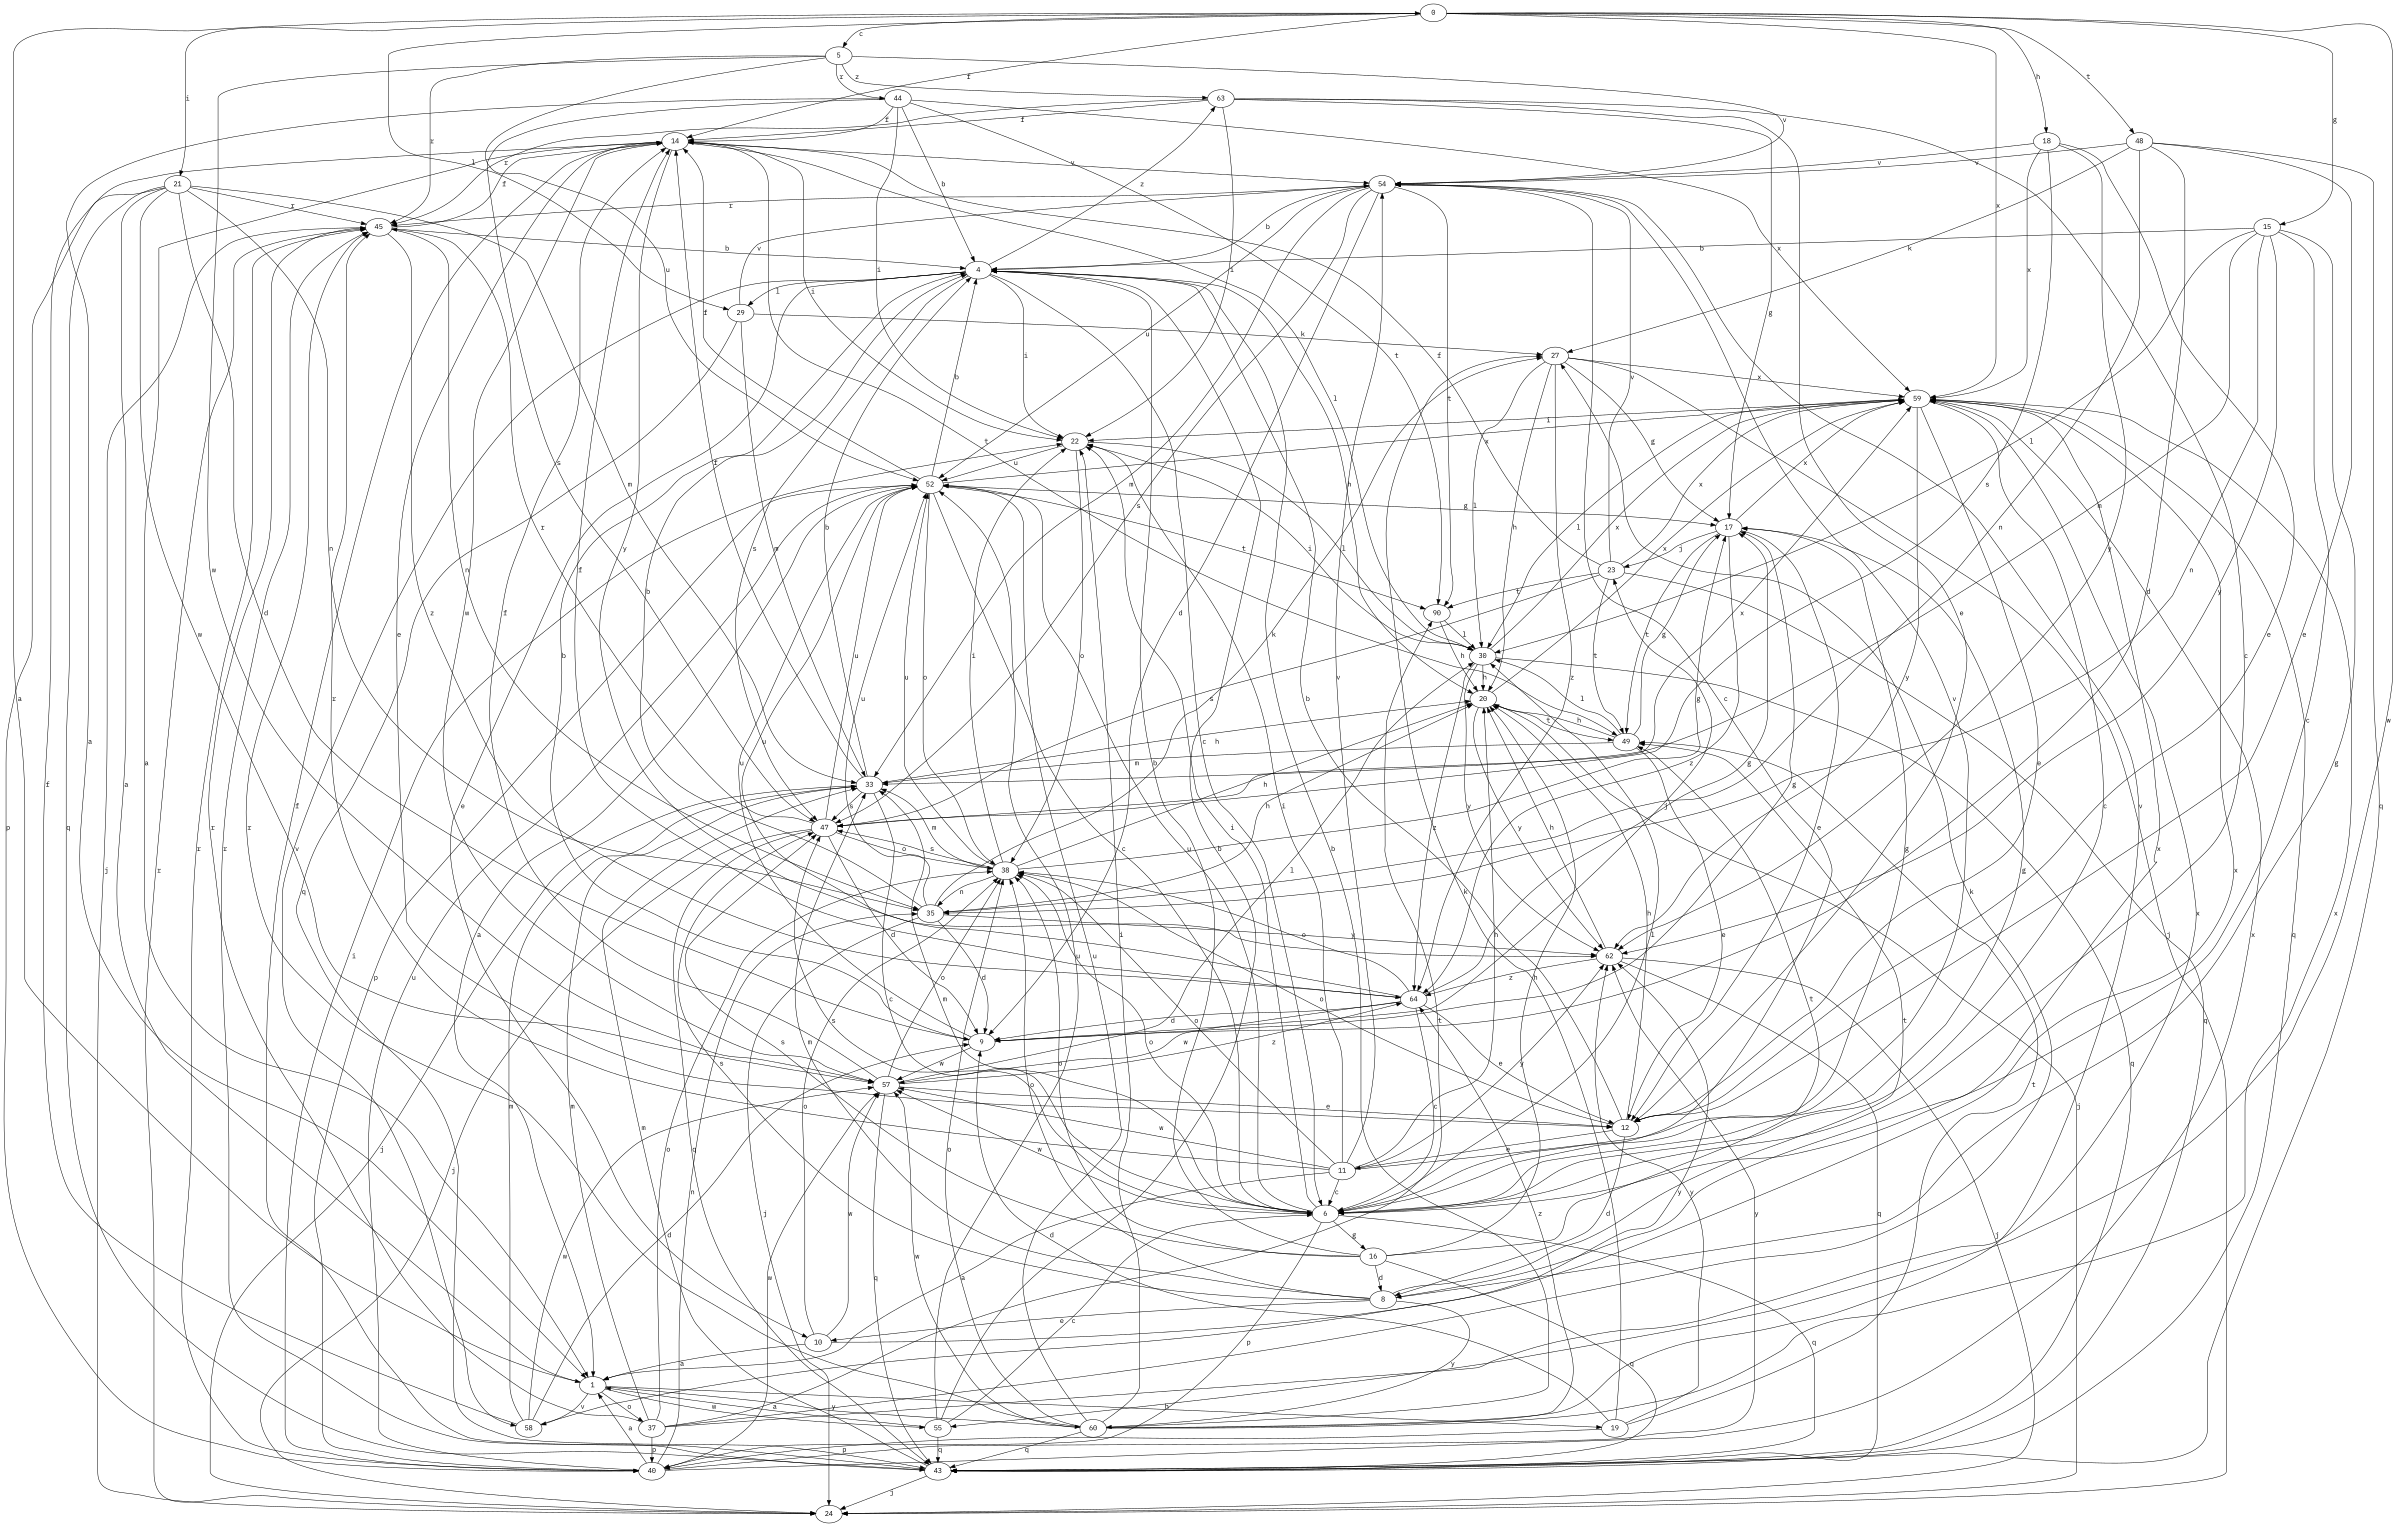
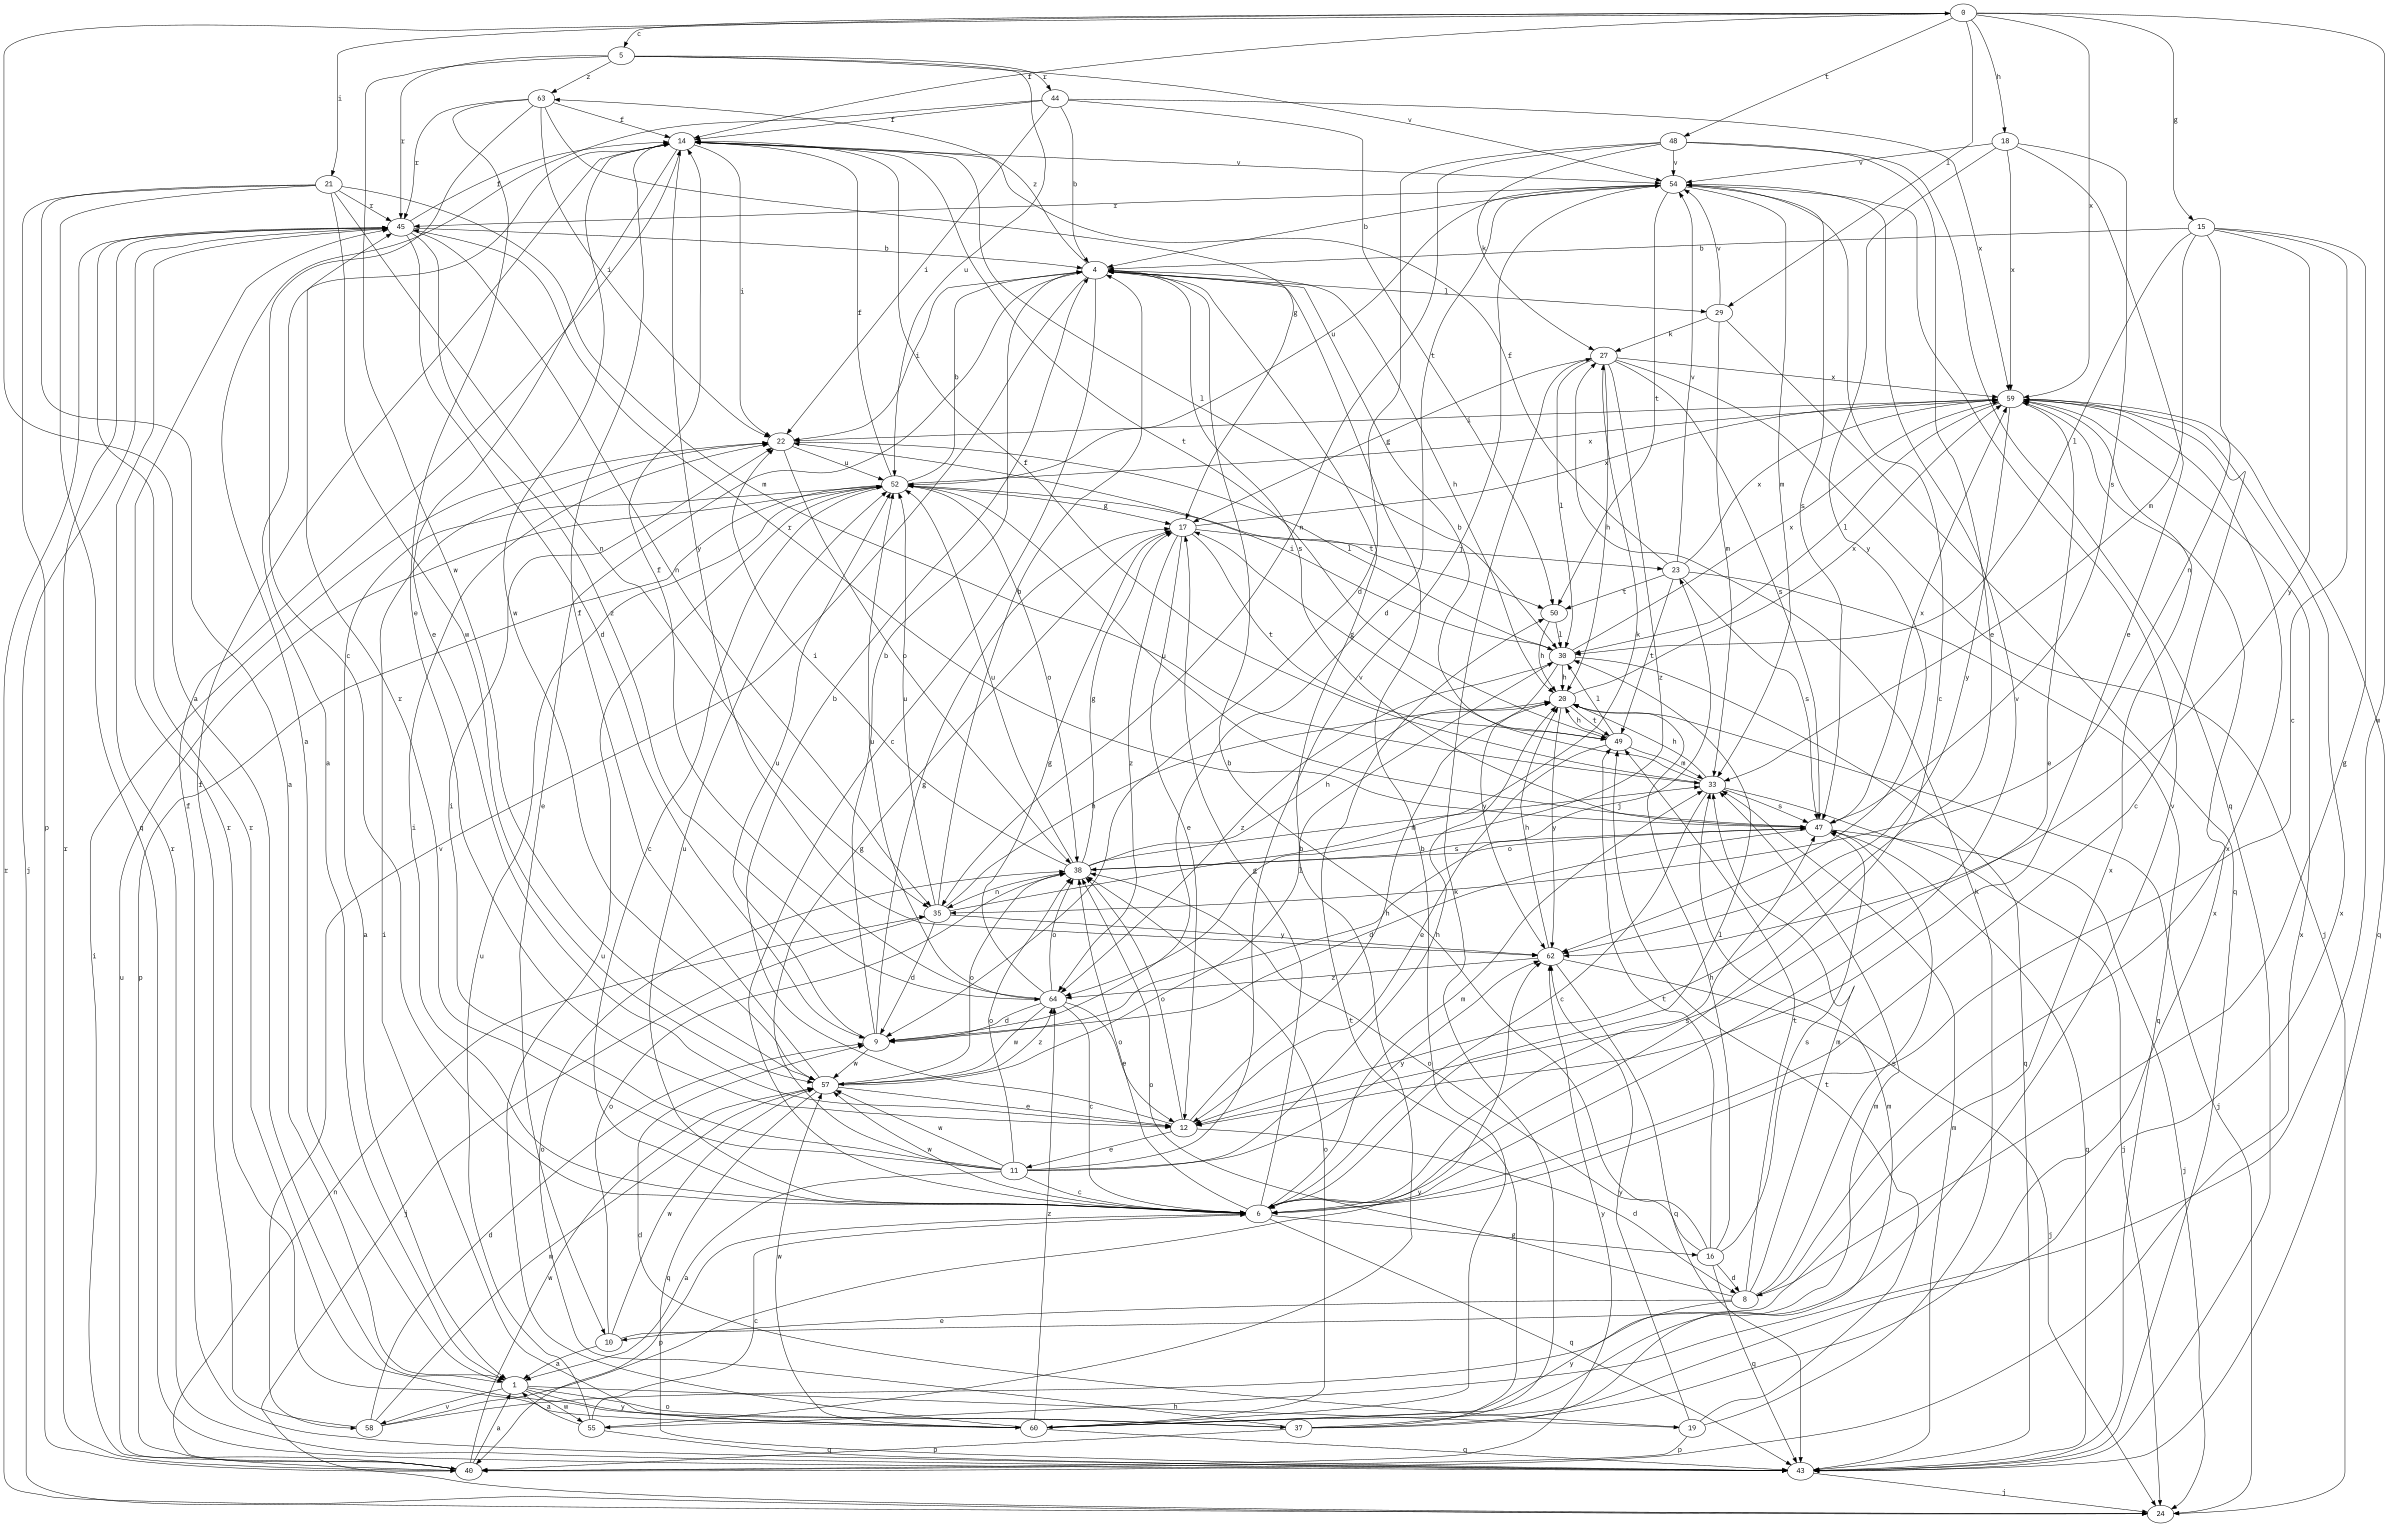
edge "44" -> "47": now "27" -> "47"
node "90": label "90" -> "50"
edge "21" -> "9": now "45" -> "9"
